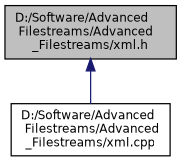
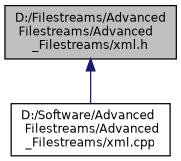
node "D:/Software/Advanced Filestreams/Advanced _Filestreams/xml.h": label "D:/Software/Advanced Filestreams/Advanced _Filestreams/xml.h" -> "D:/Filestreams/Advanced Filestreams/Advanced _Filestreams/xml.h"
